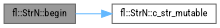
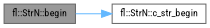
node "fl::StrN::c_str_mutable": label "fl::StrN::c_str_mutable" -> "fl::StrN::c_str_begin"
